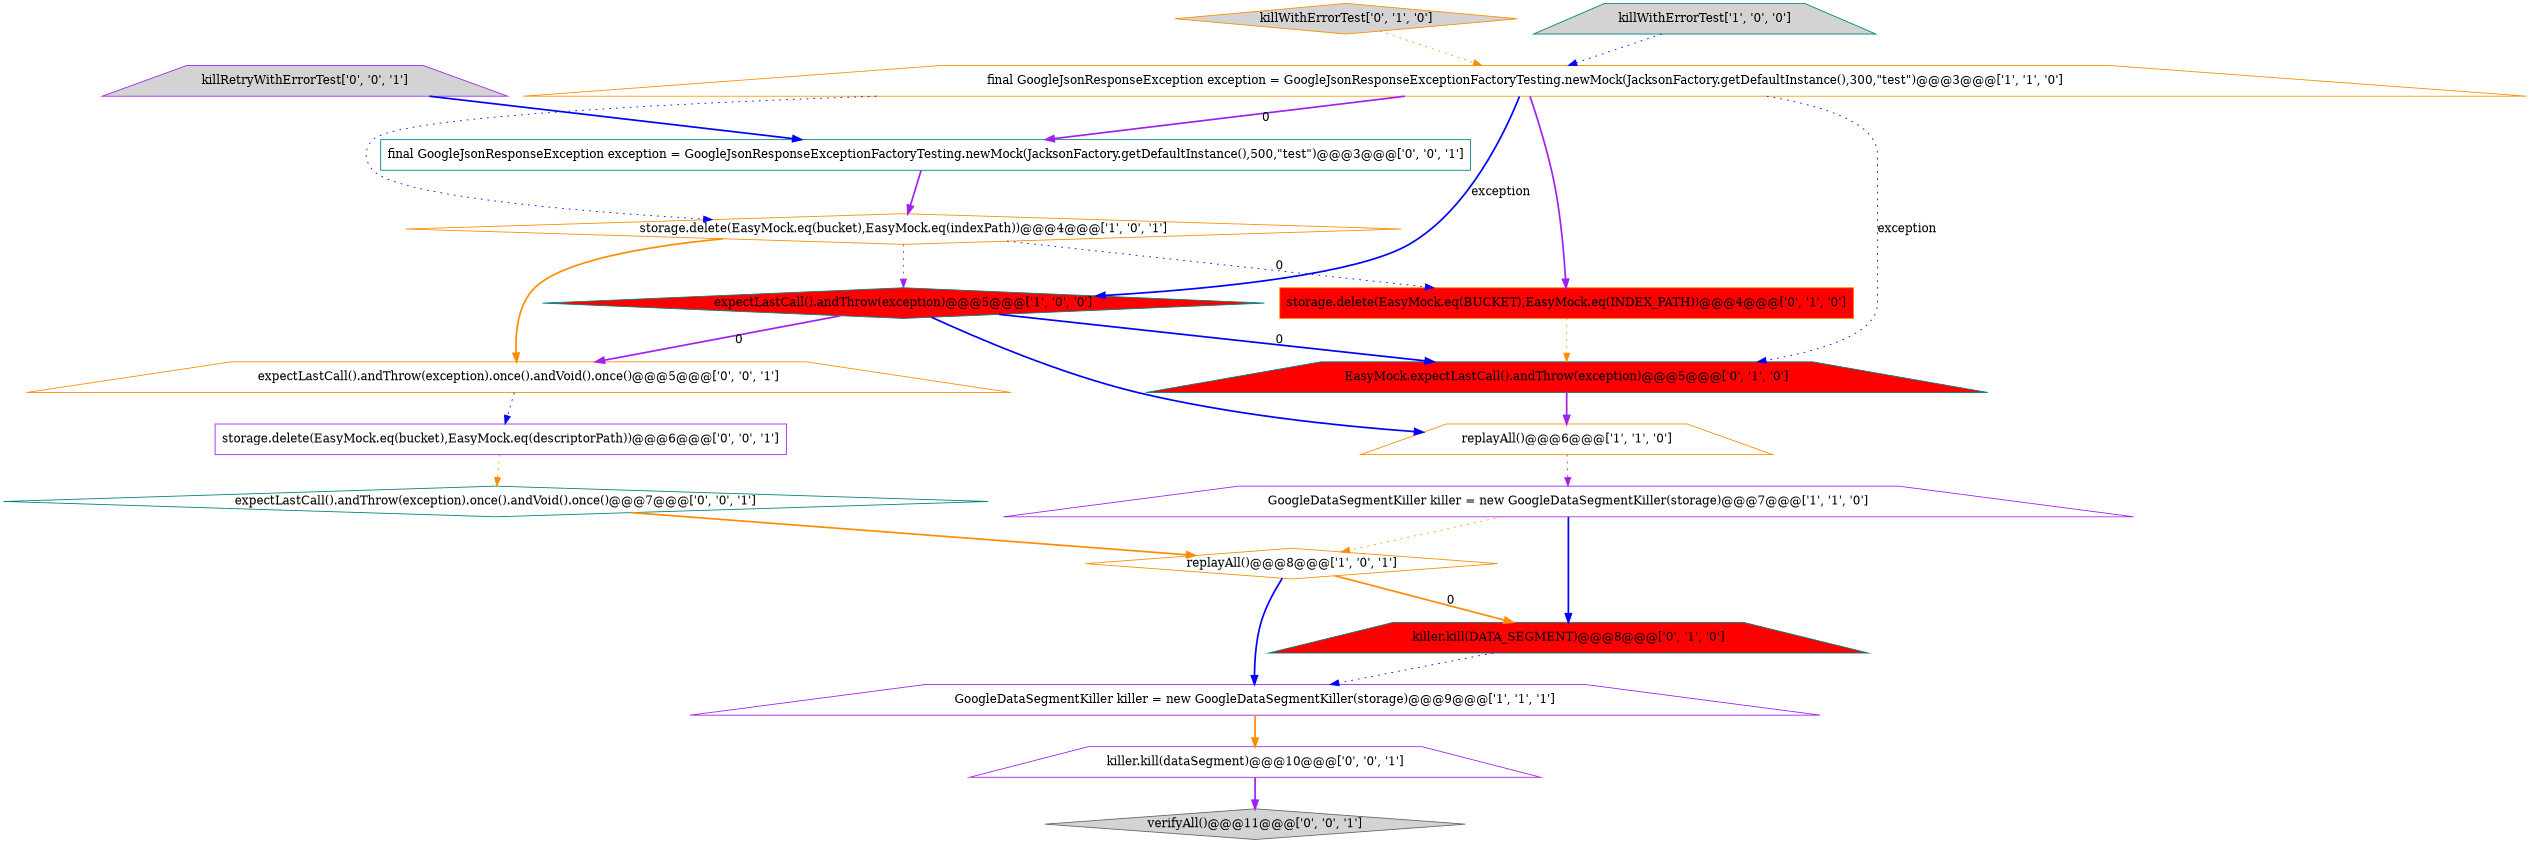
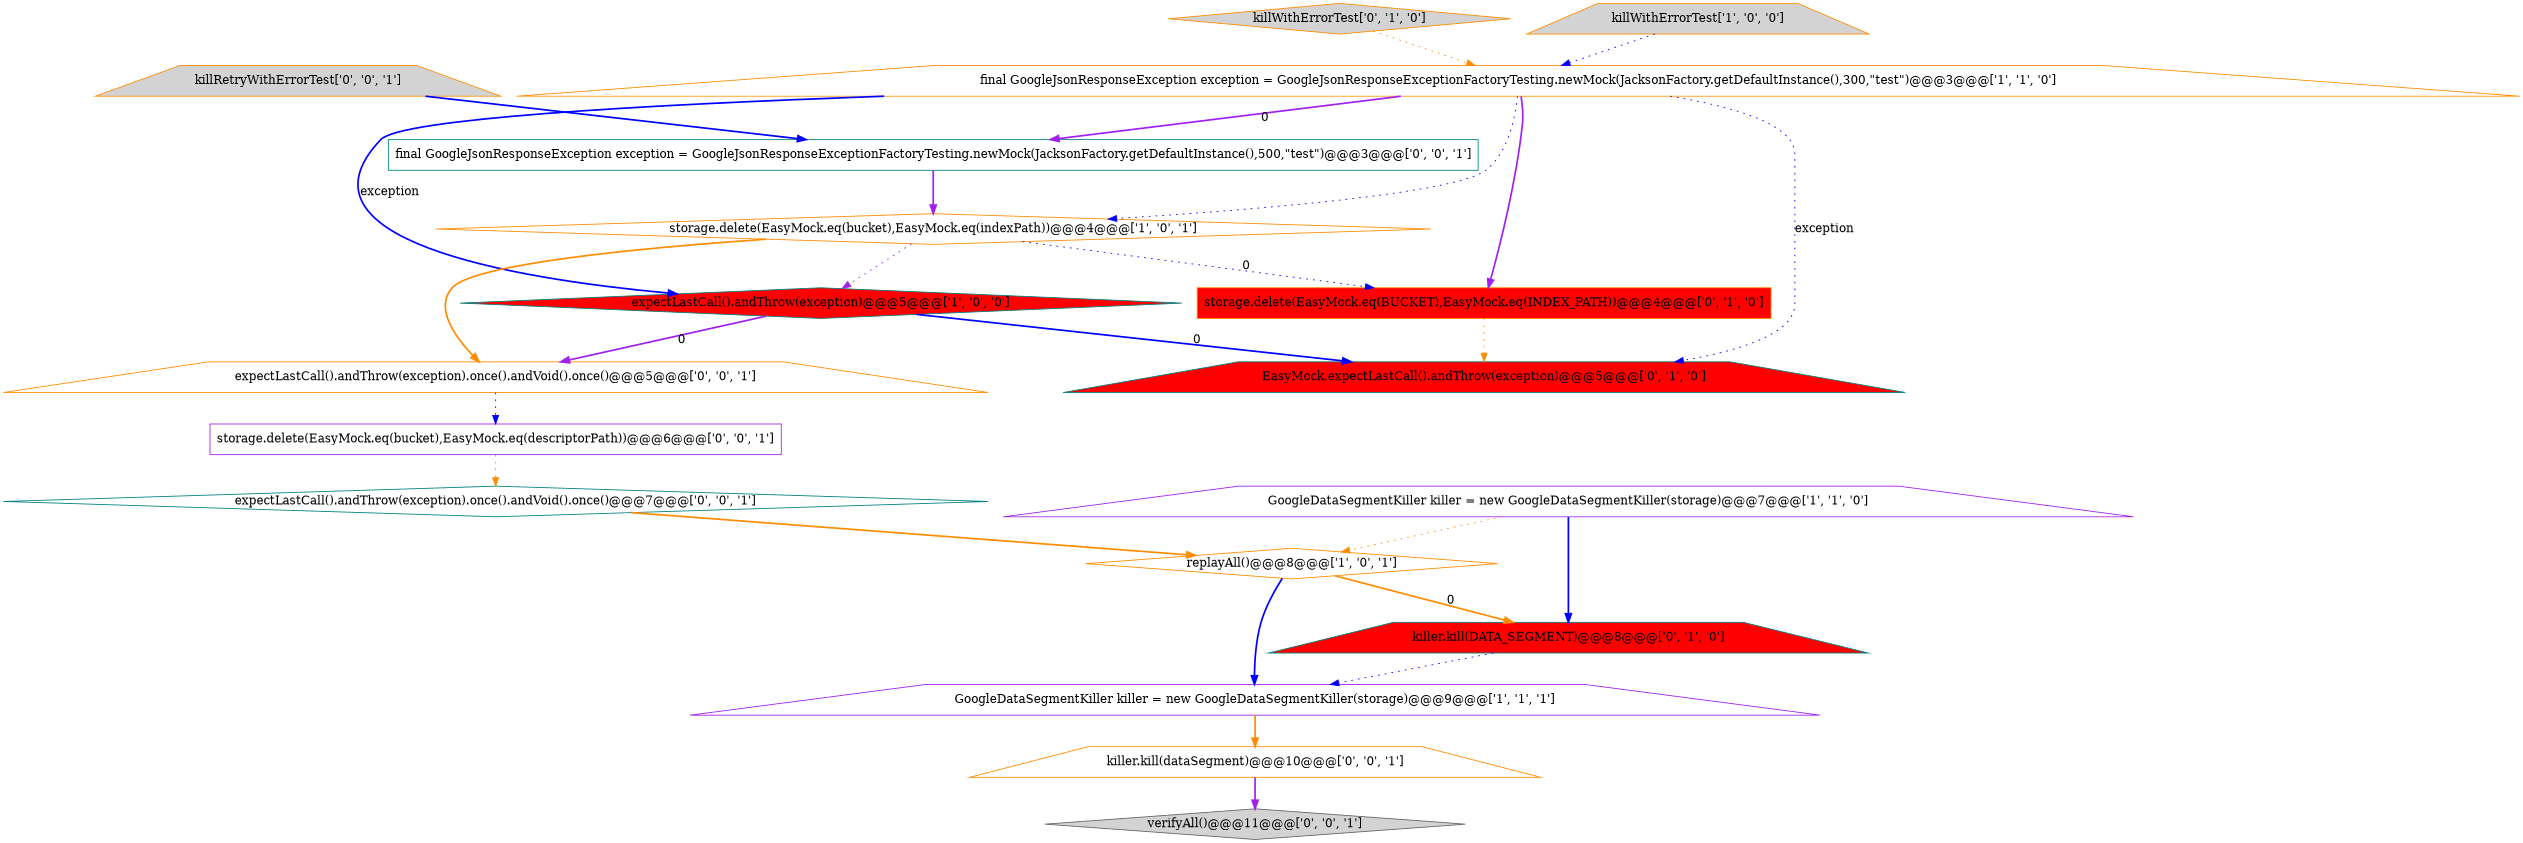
node "killWithErrorTest['1', '0', '0']": color teal -> darkorange
node "killRetryWithErrorTest['0', '0', '1']": color purple -> darkorange
node "replayAll()@@@6@@@['1', '1', '0']": removed
node "killer.kill(dataSegment)@@@10@@@['0', '0', '1']": color purple -> darkorange
